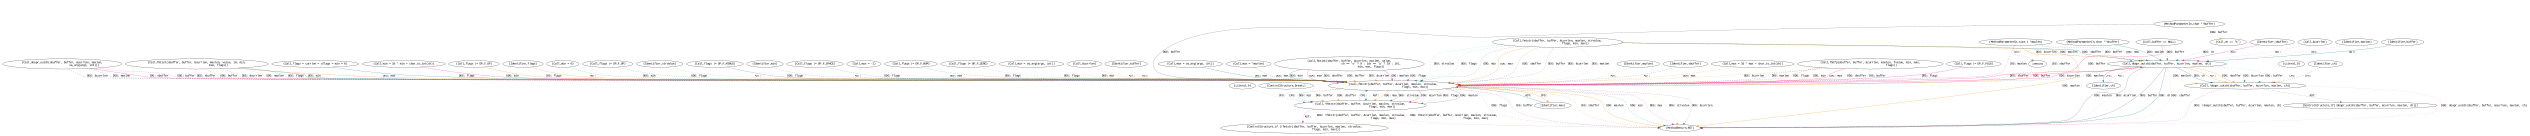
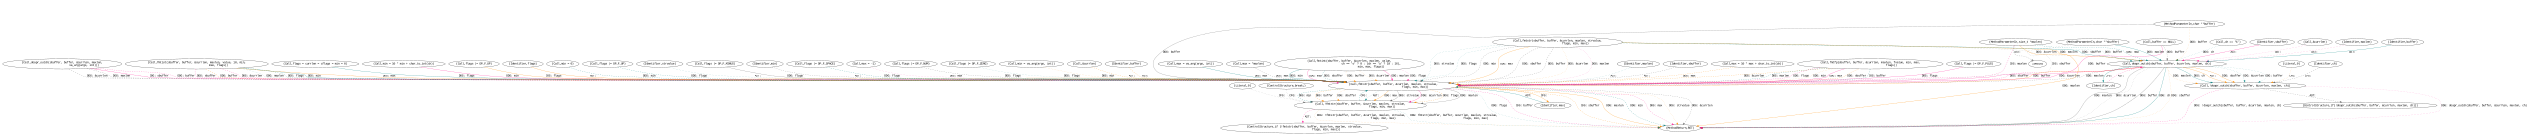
edge "(MethodParameterIn,char **buffer)" -> "(Call,ch == '%')": now "(MethodParameterIn,char **buffer)" -> "(Call,doapr_outch(sbuffer, buffer, &currlen, maxlen, ch))"
